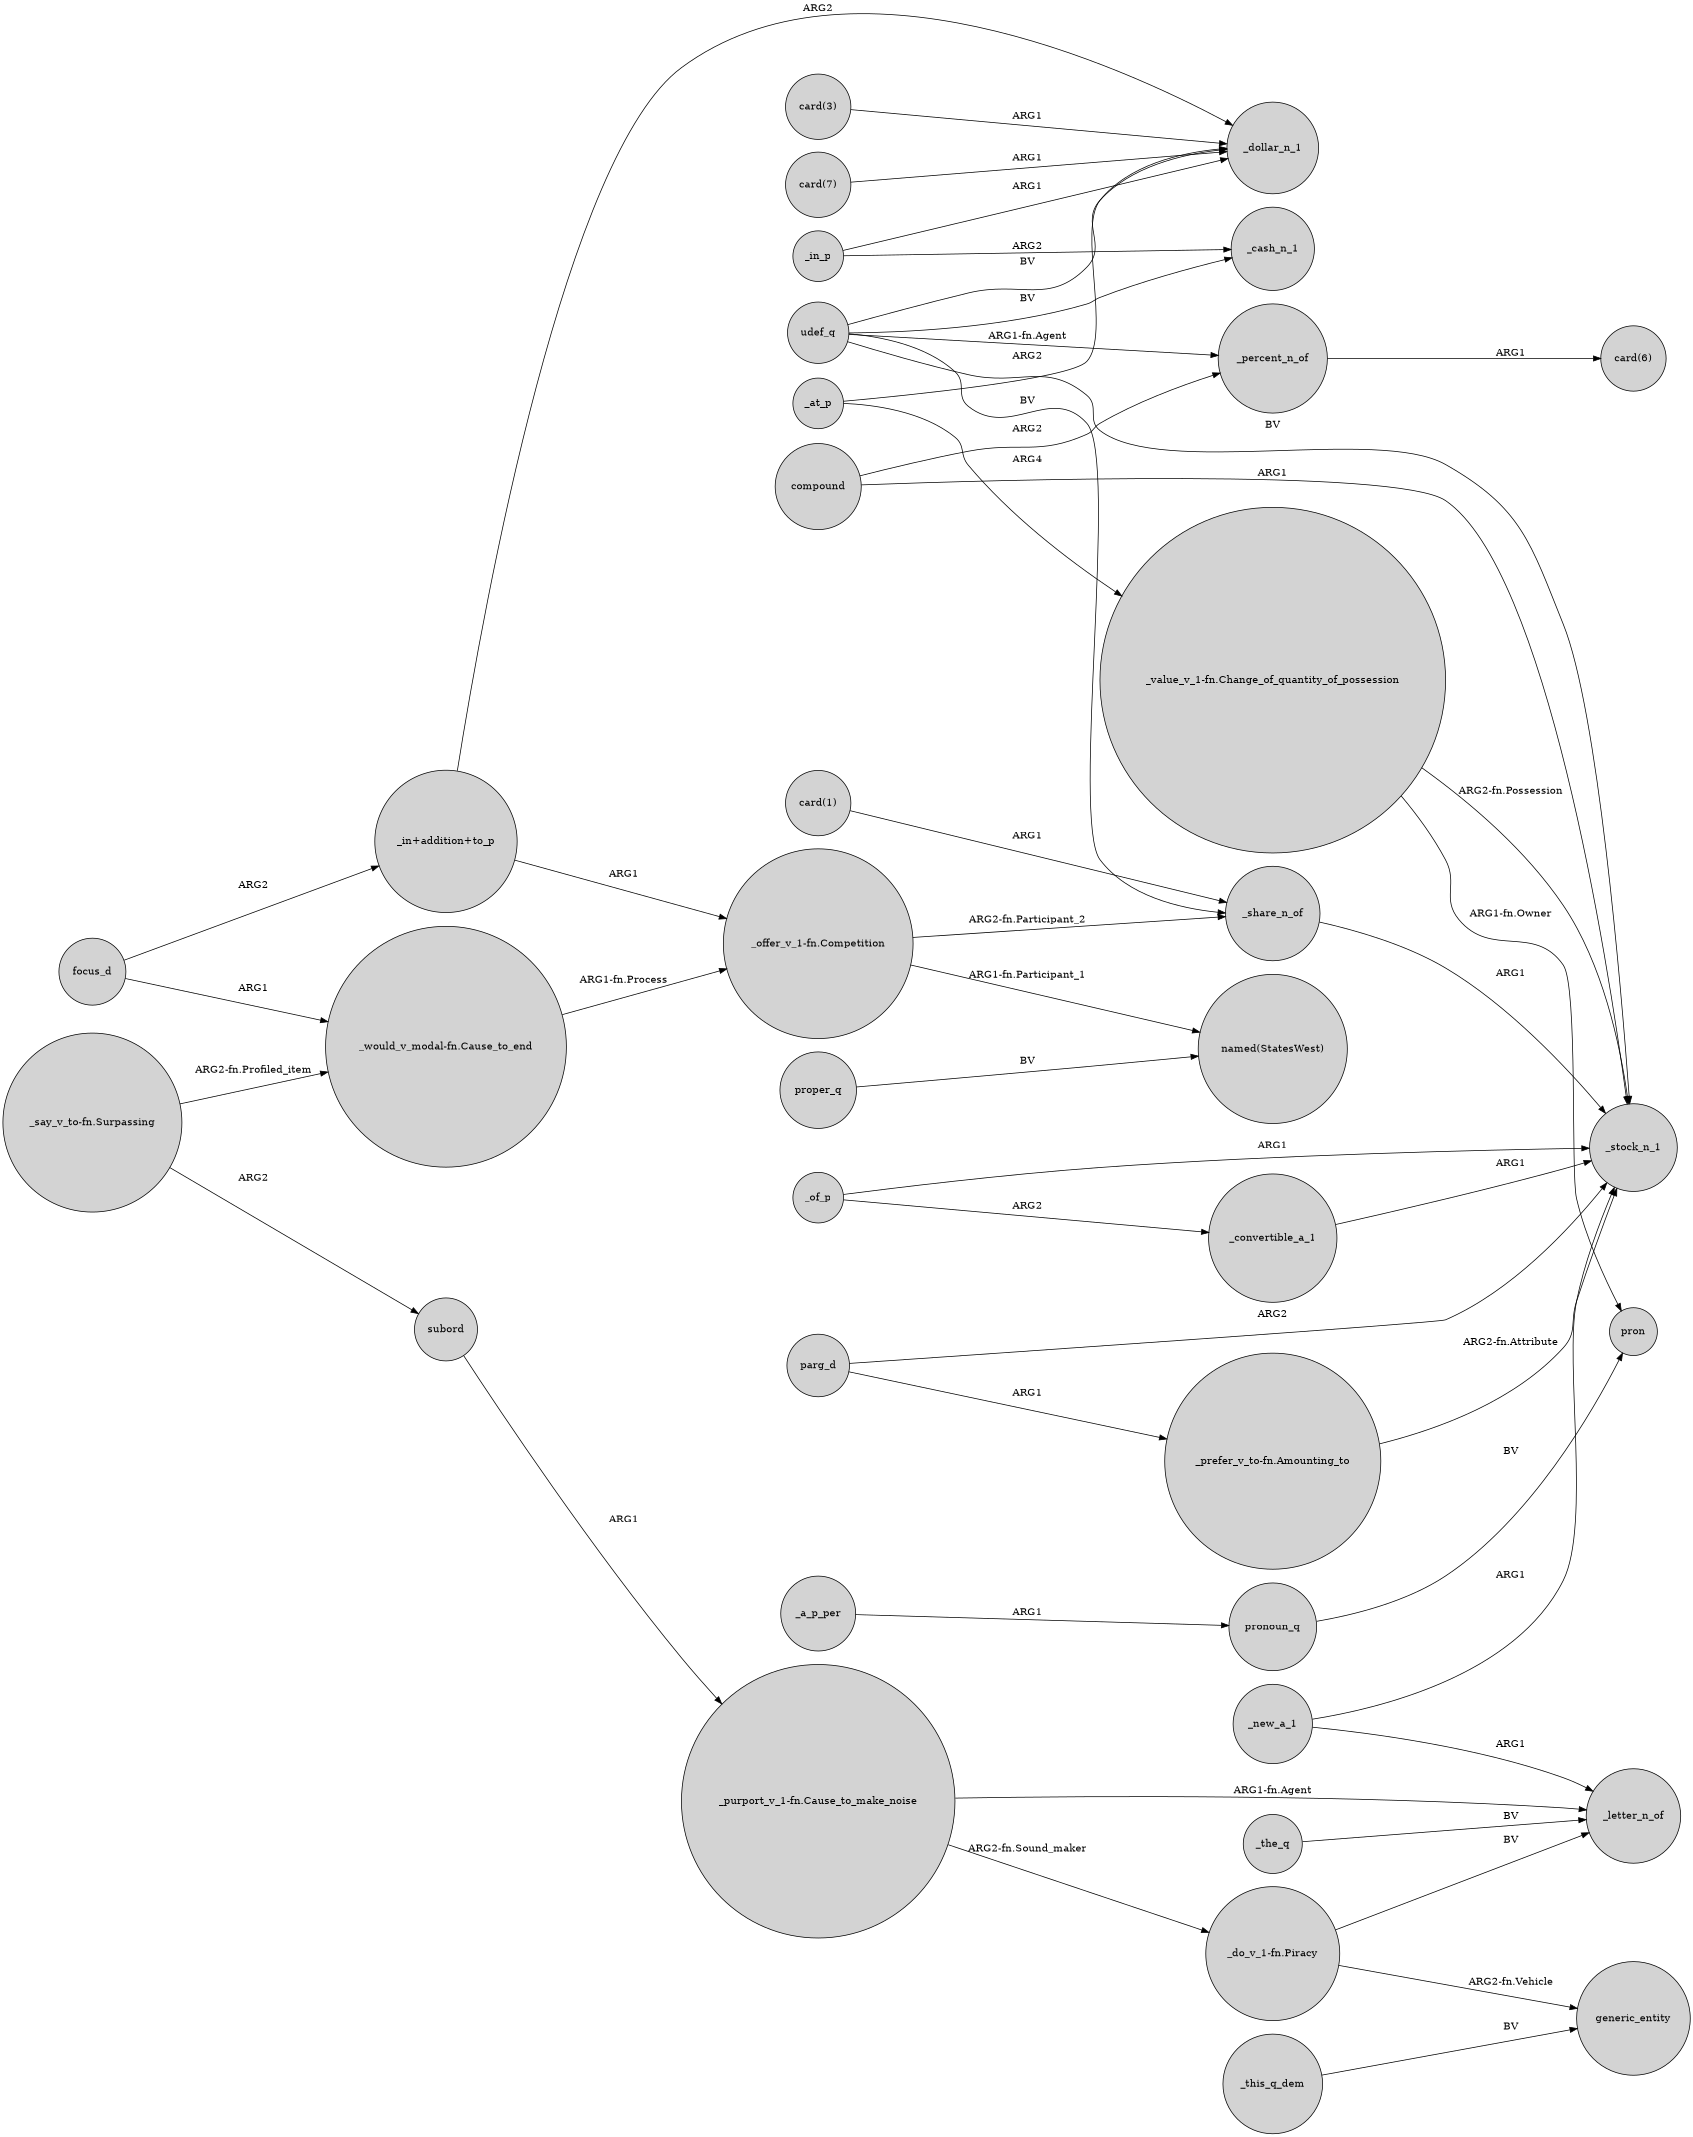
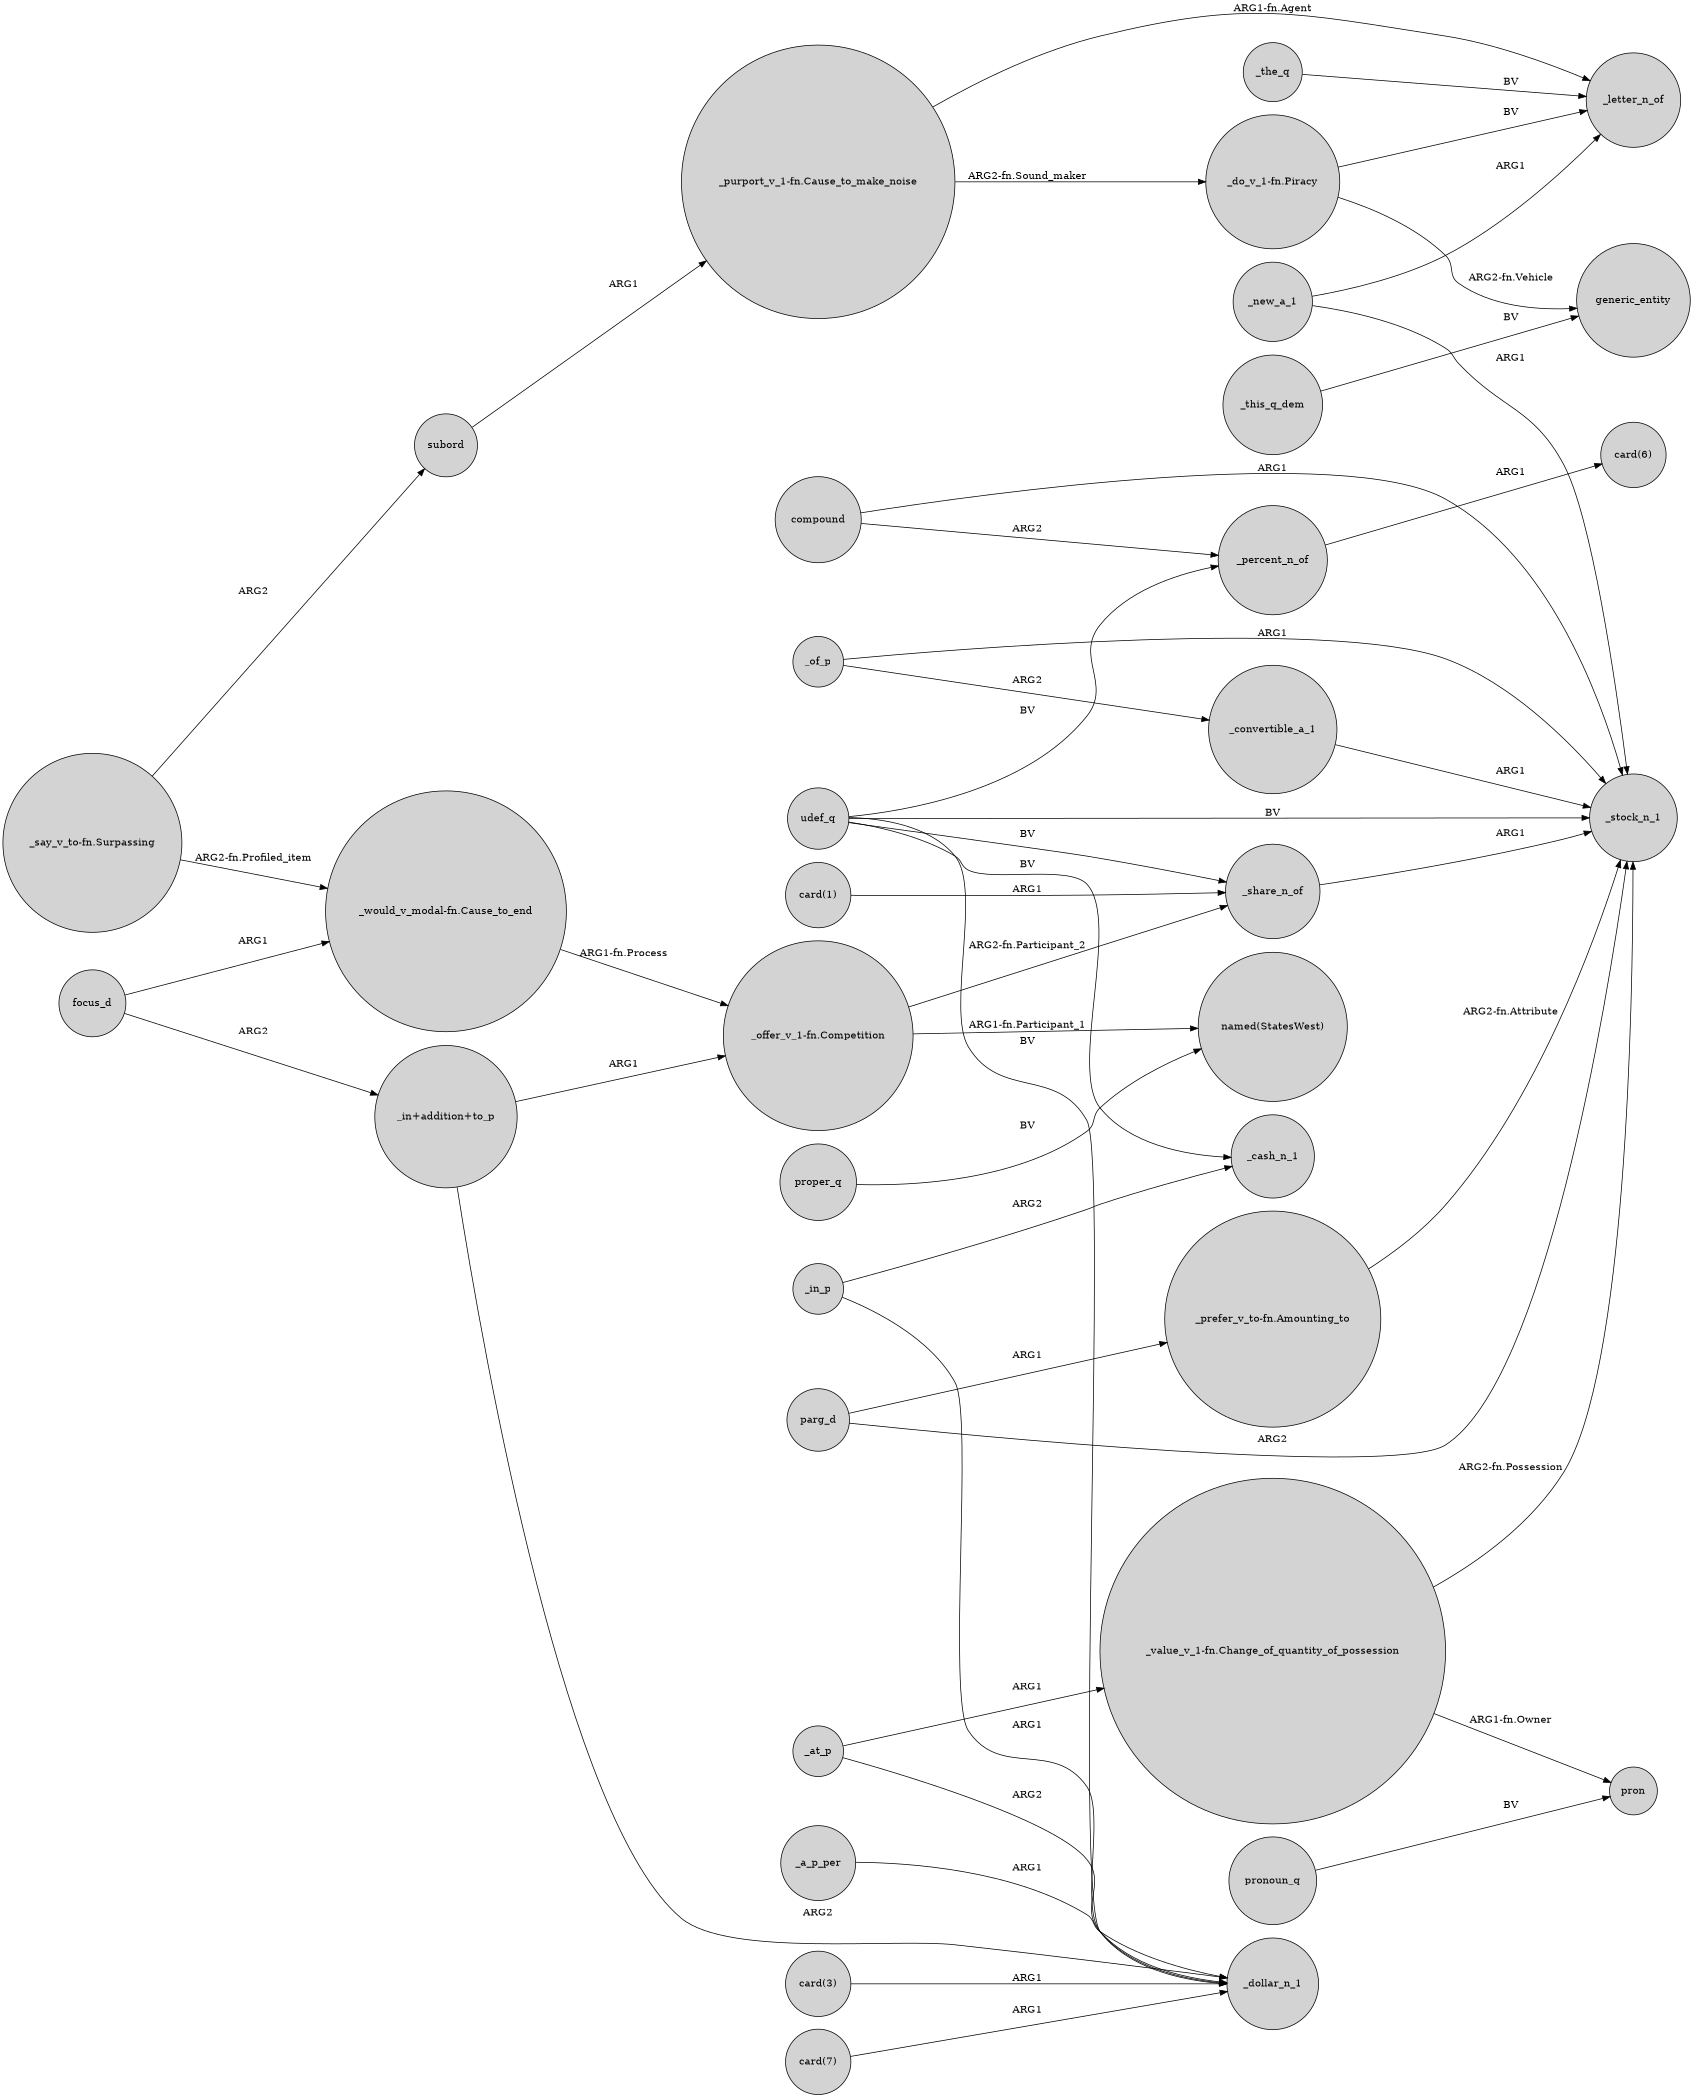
edge "udef_q" -> "_percent_n_of": label "ARG1-fn.Agent" -> "BV"
edge "_at_p" -> "_value_v_1-fn.Change_of_quantity_of_possession": label "ARG4" -> "ARG1"
edge "_a_p_per" -> "pronoun_q": now "_a_p_per" -> "_dollar_n_1"
